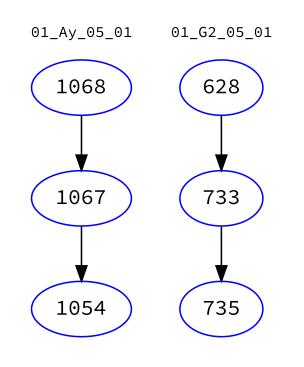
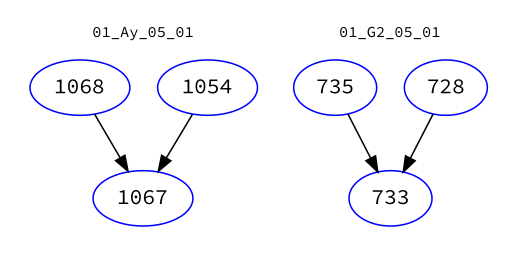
node "628": label "628" -> "728"
edge "1067" -> "1054": reversed
edge "733" -> "735": reversed
